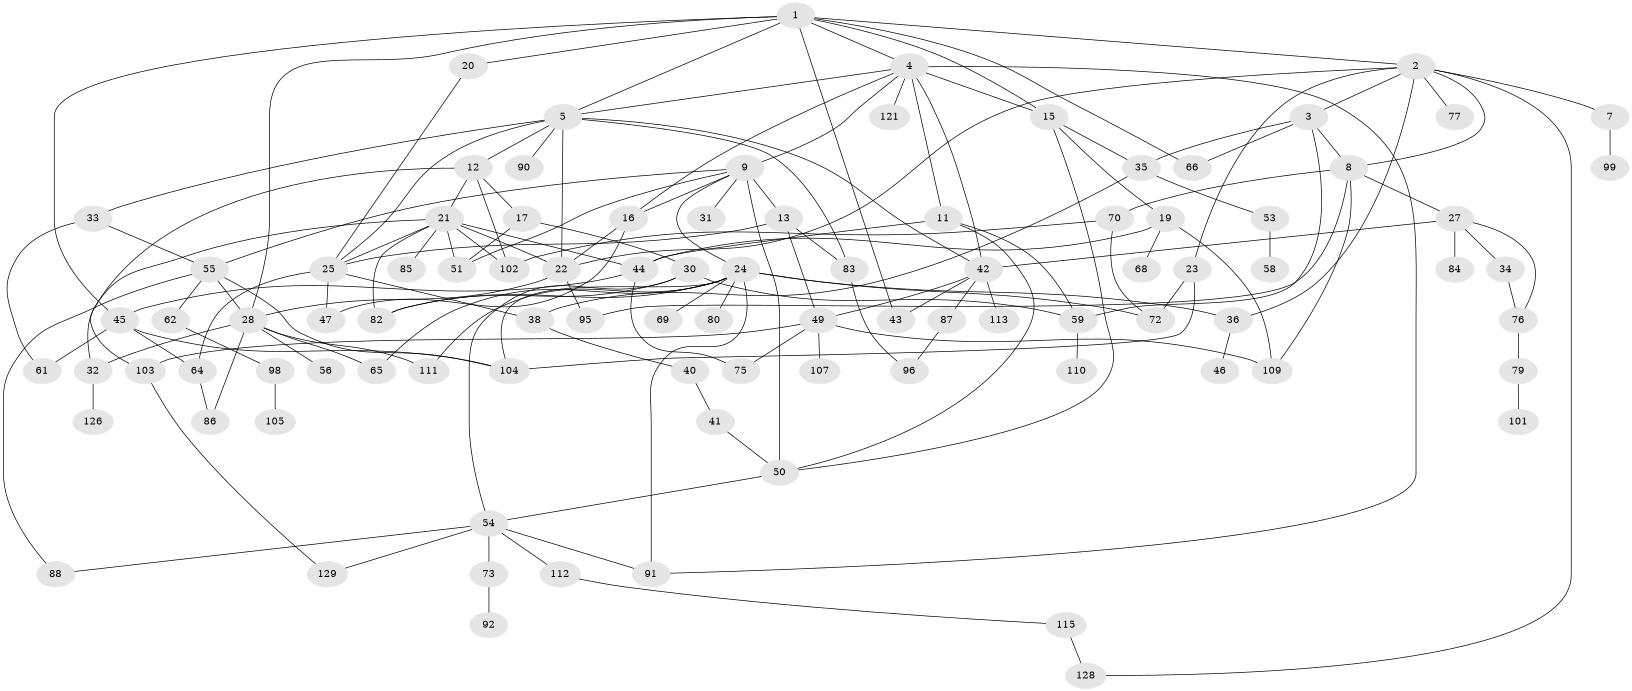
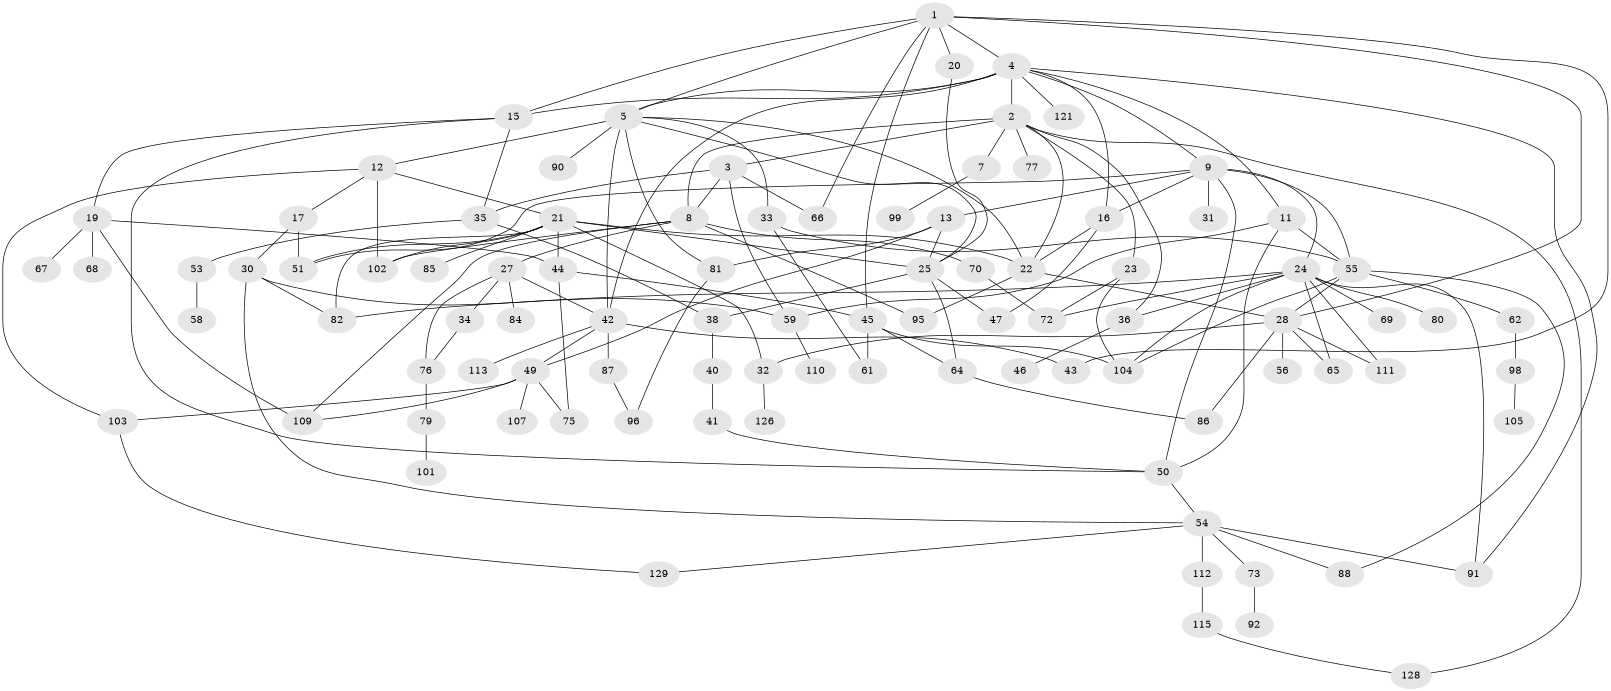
edge "1" -- "2": now "4" -- "2"
edge "11" -- "44": now "11" -- "55"
edge "70" -- "102": now "8" -- "102"
node "67": added
node "83": label "83" -> "81"
